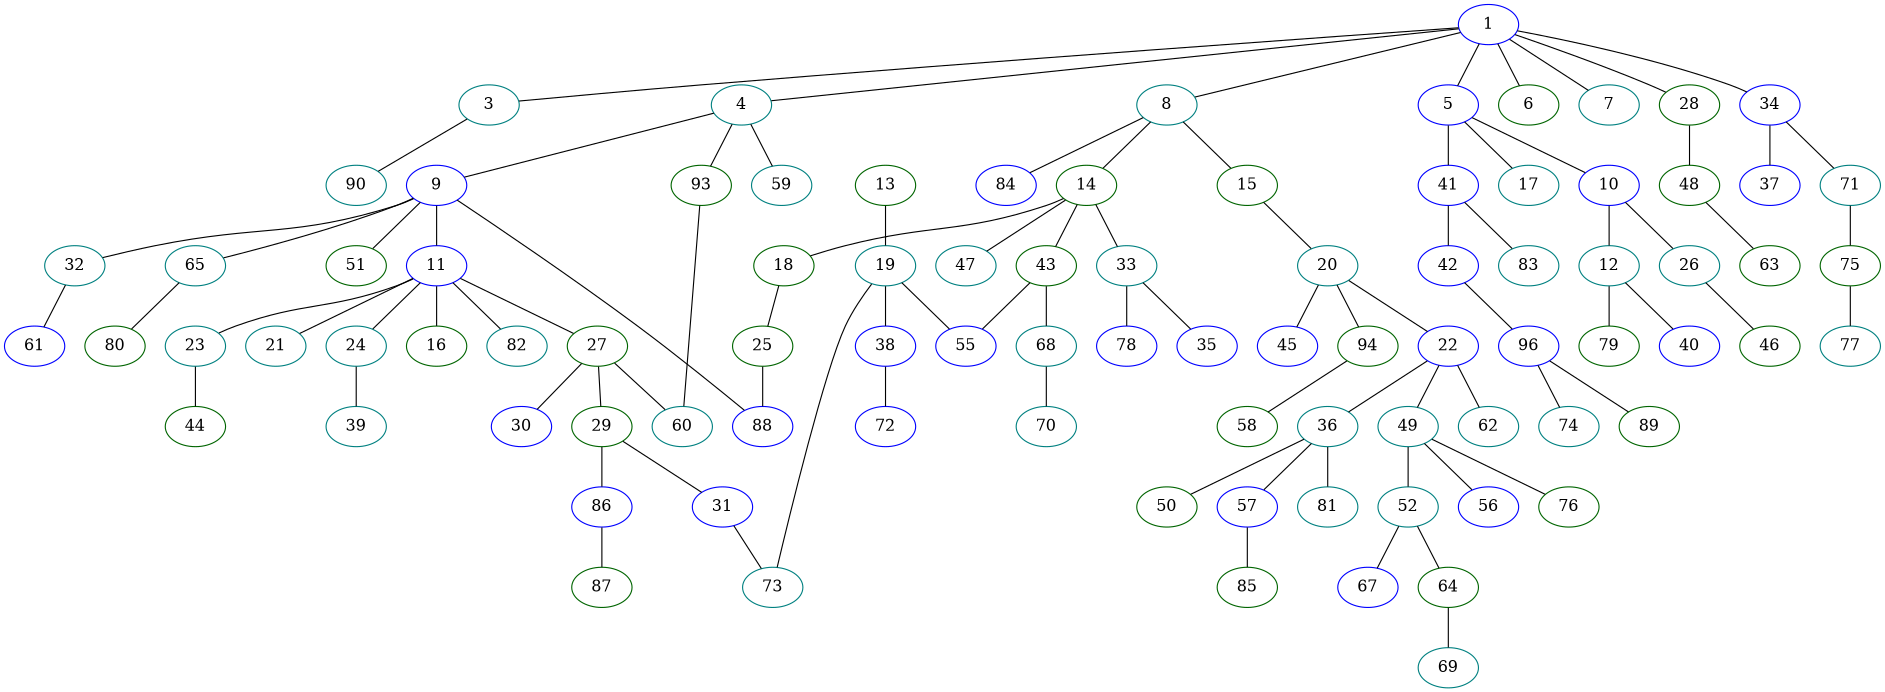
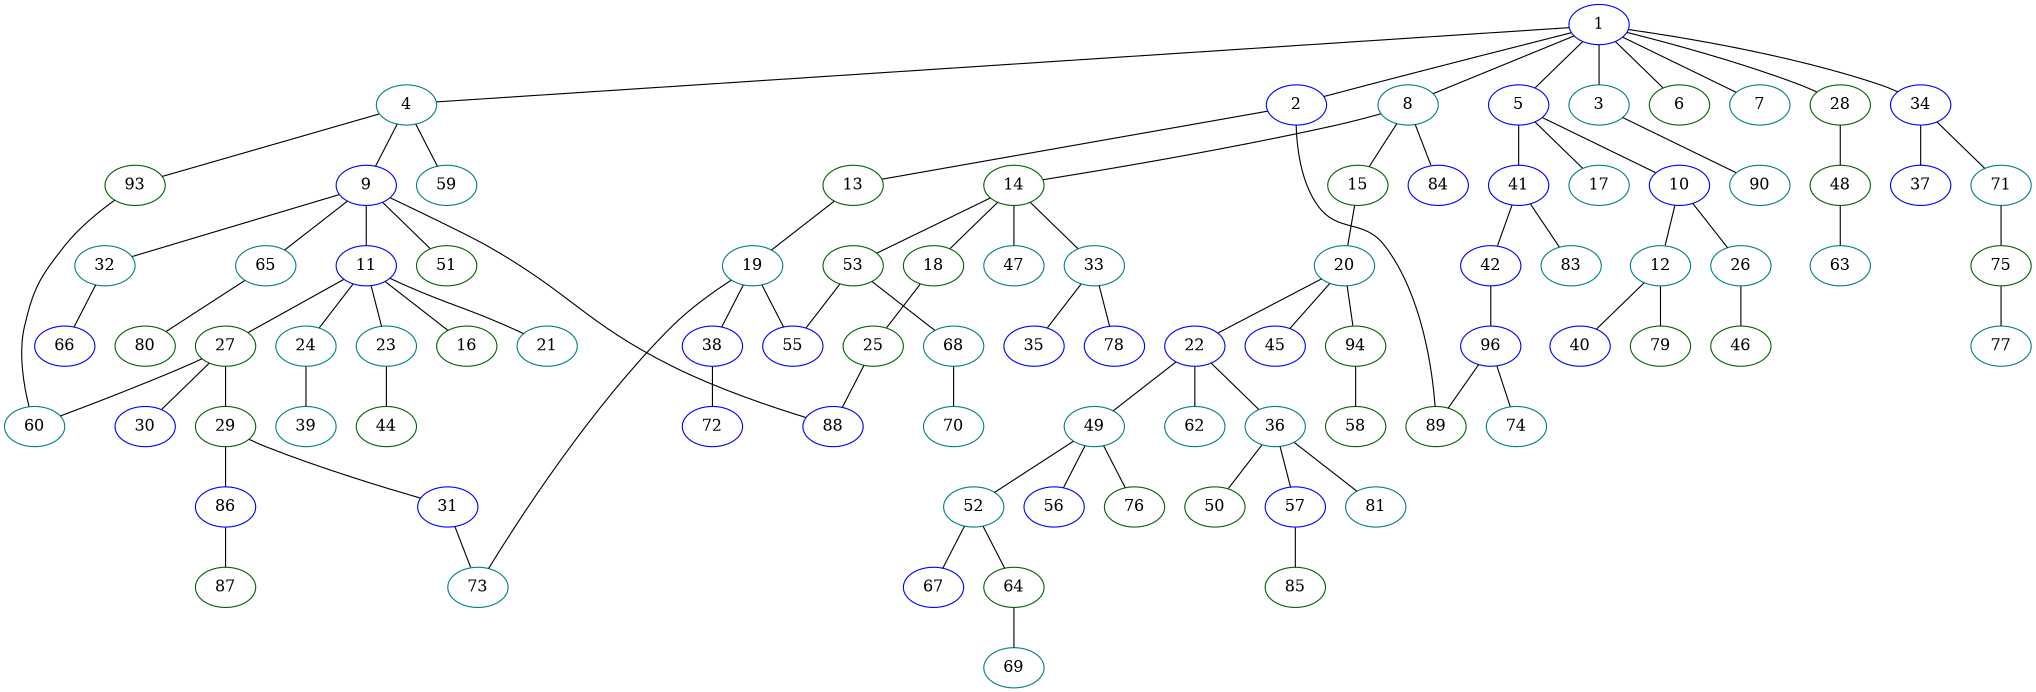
node "2": added
node "43": label "43" -> "53"
node "63": color darkgreen -> teal
node "61": label "61" -> "66"
node "82": removed
